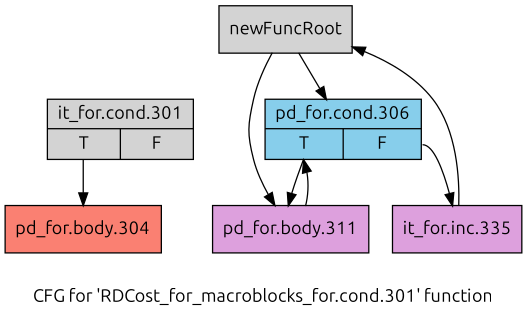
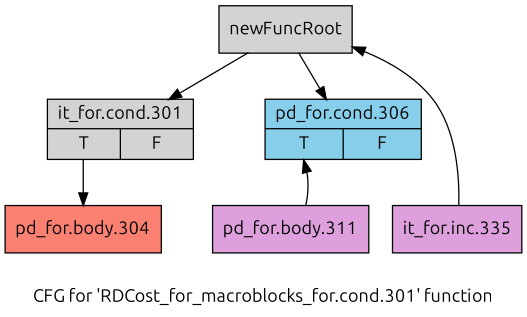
edge "newFuncRoot" -> "pd_for.body.311": now "newFuncRoot" -> "it_for.cond.301"
edge "pd_for.cond.306" -> "it_for.inc.335": removed
edge "pd_for.cond.306" -> "pd_for.body.311": removed
